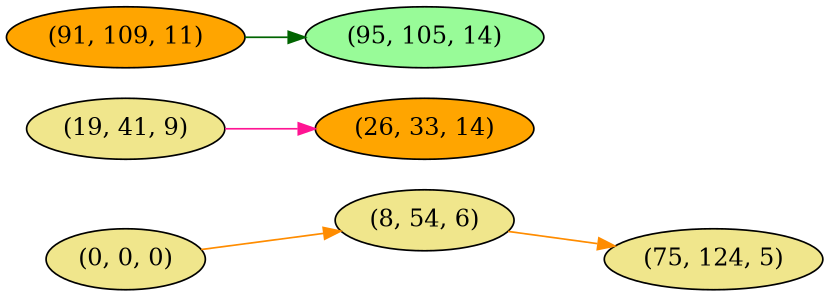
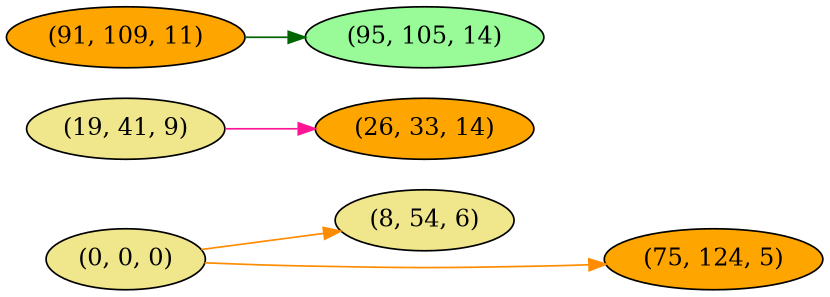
edge "(8, 54, 6)" -> "(75, 124, 5)": now "(0, 0, 0)" -> "(75, 124, 5)"
node "(75, 124, 5)": fillcolor khaki -> orange
